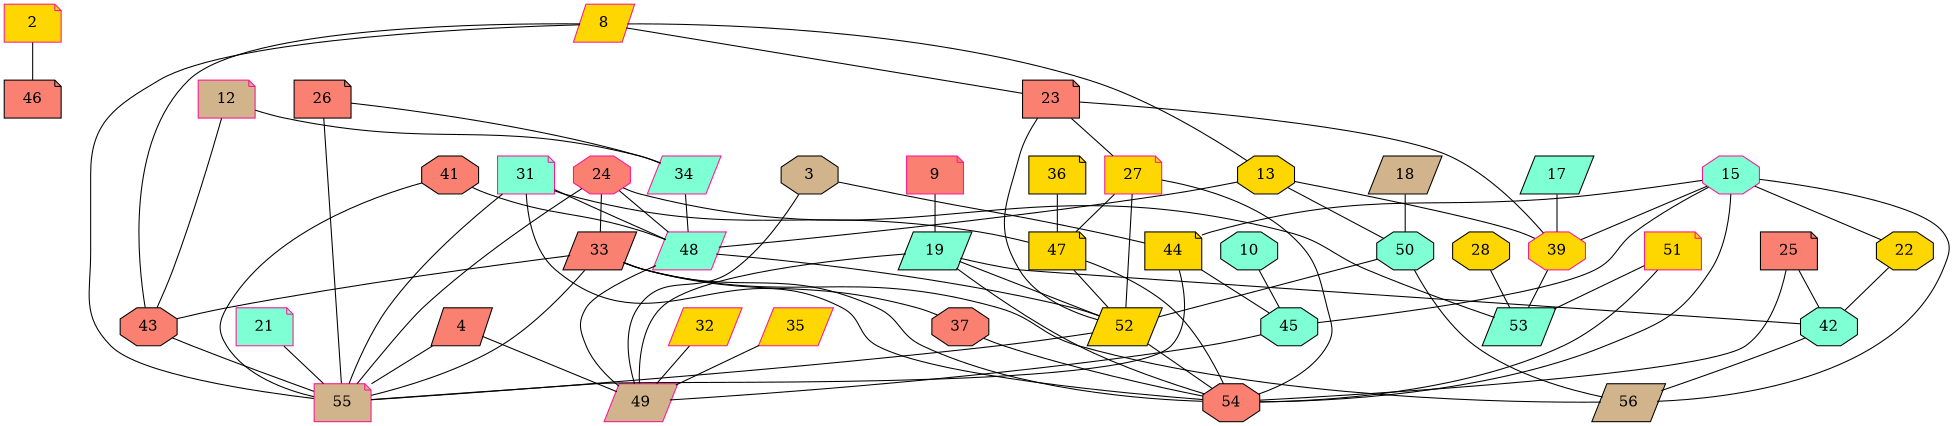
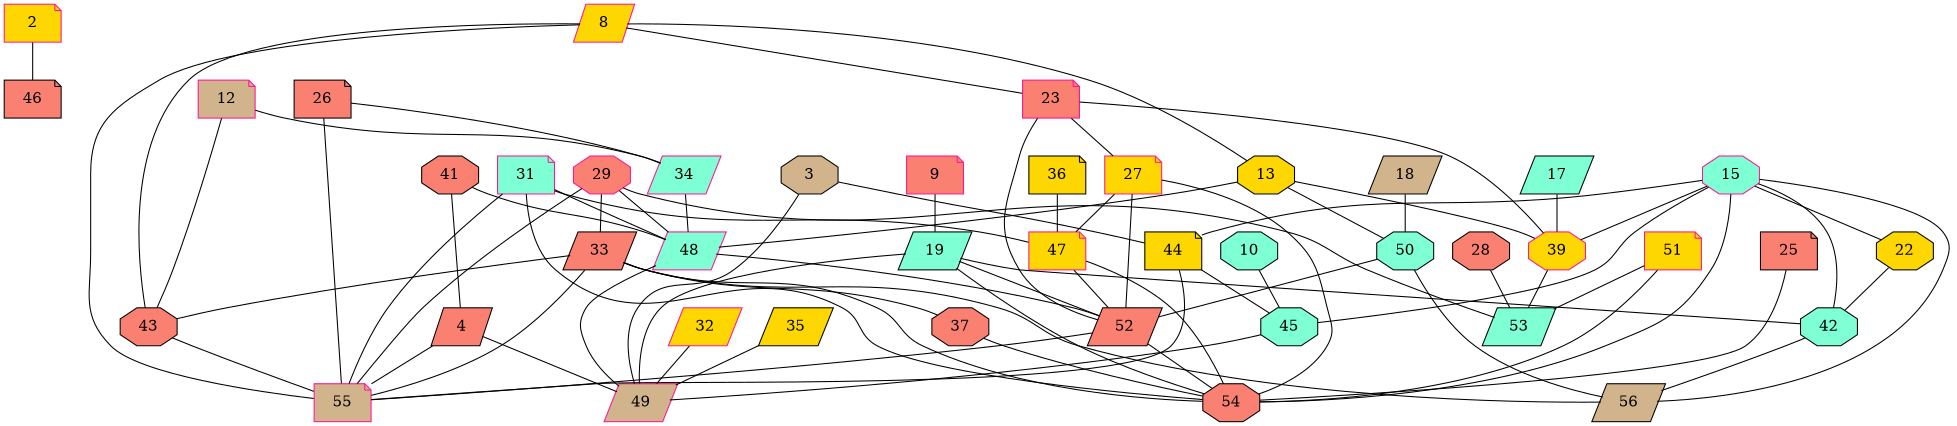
node "23": color black -> deeppink
node "24": label "24" -> "29"
node "47": color black -> deeppink
node "28": fillcolor gold -> salmon
edge "41" -- "55": now "41" -- "4"
edge "25" -- "42": now "15" -- "42"
node "21": removed
node "35": color deeppink -> black
node "52": fillcolor gold -> salmon
